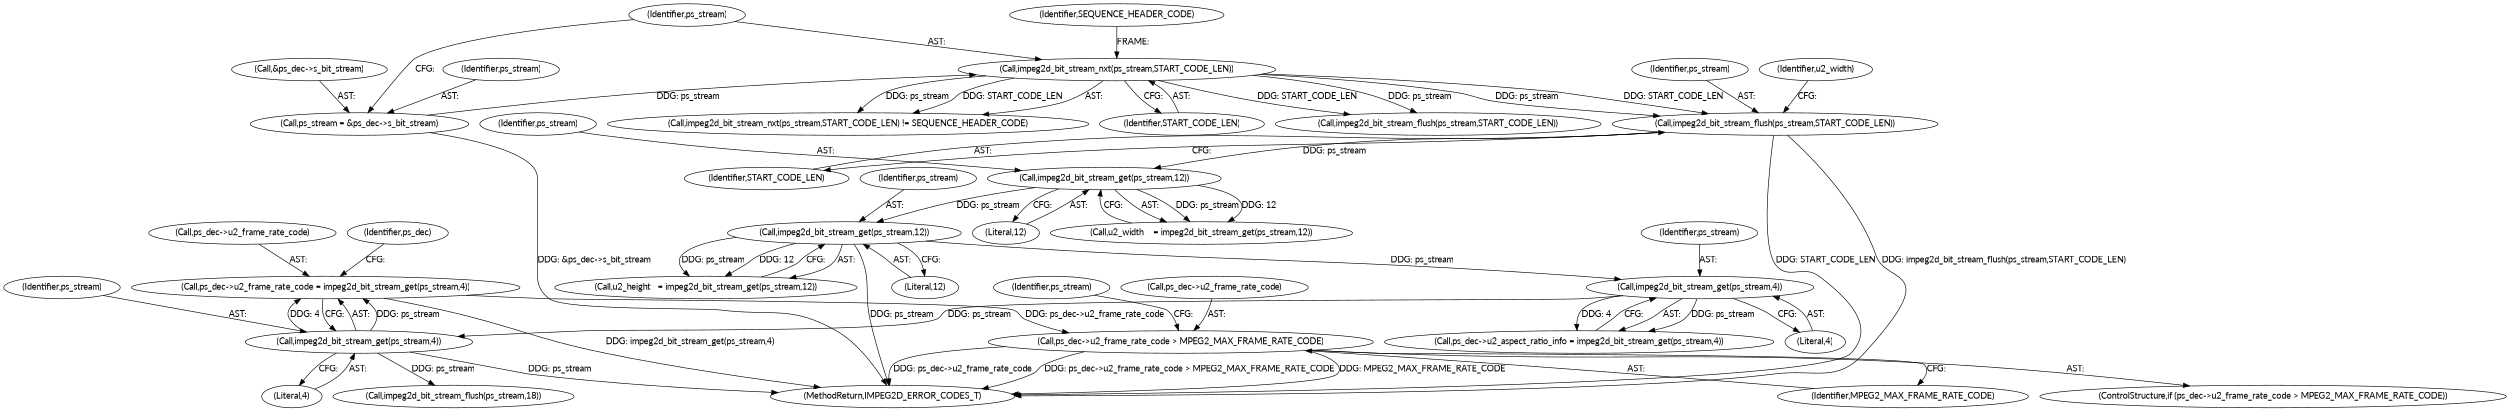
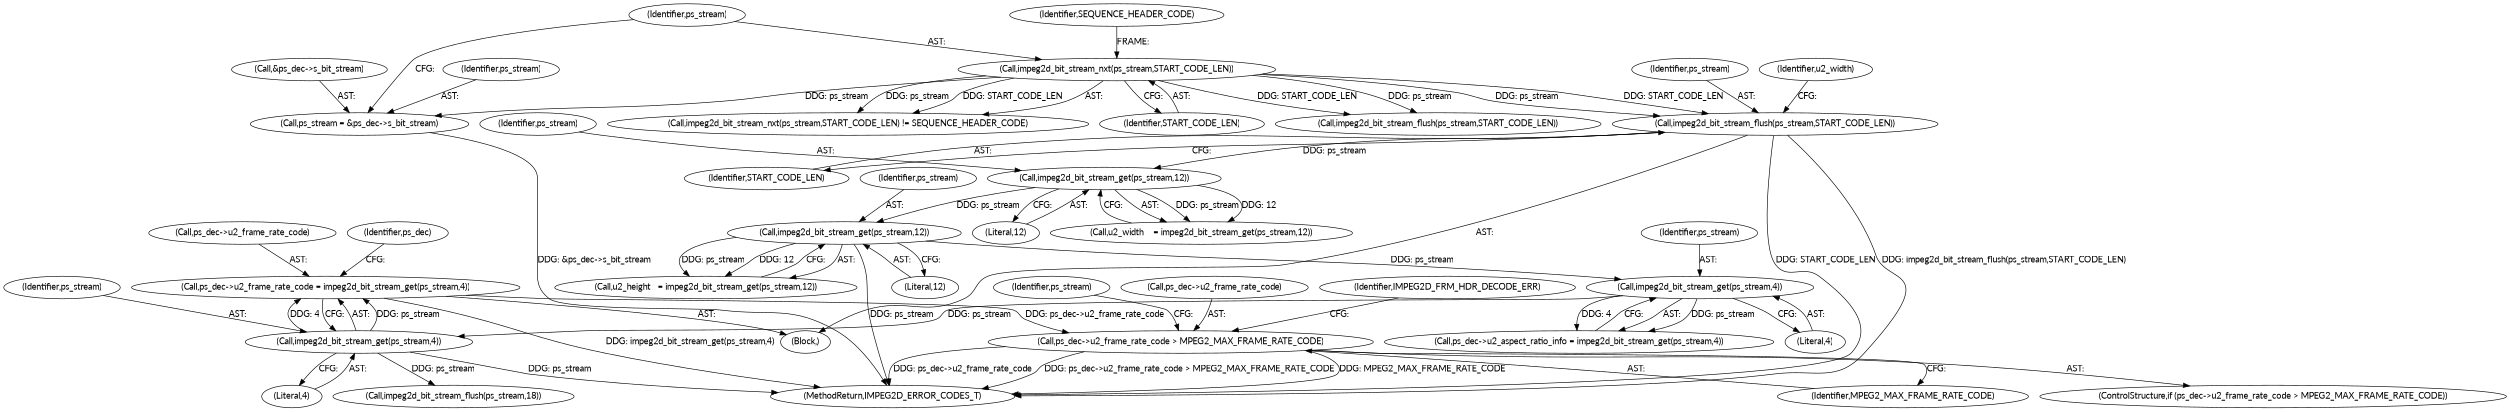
edge "(Call,ps_stream = &ps_dec->s_bit_stream)" -> "(Call,impeg2d_bit_stream_nxt(ps_stream,START_CODE_LEN))": reversed
node "(Identifier,IMPEG2D_FRM_HDR_DECODE_ERR)": added
node "(Block,)": added
